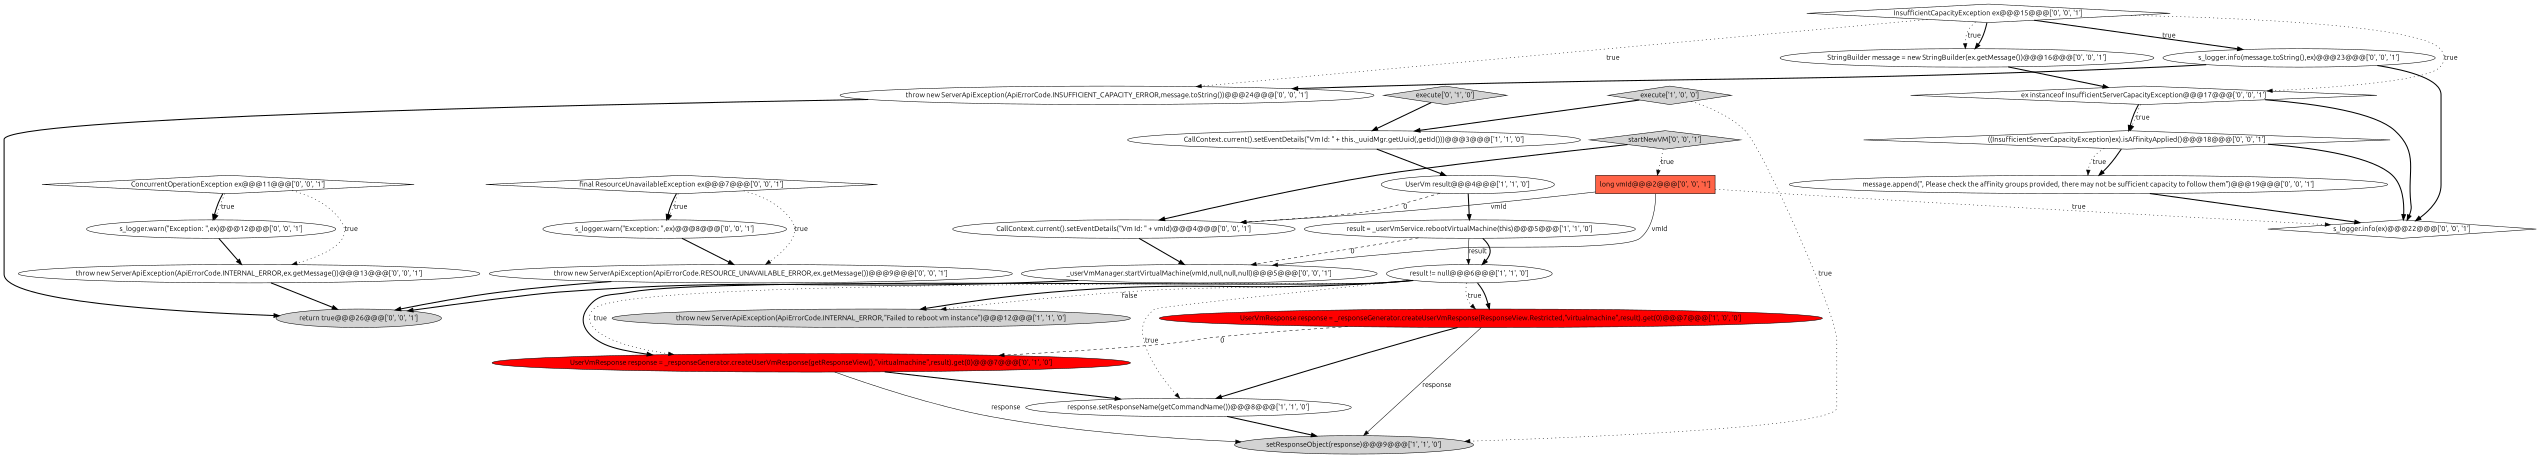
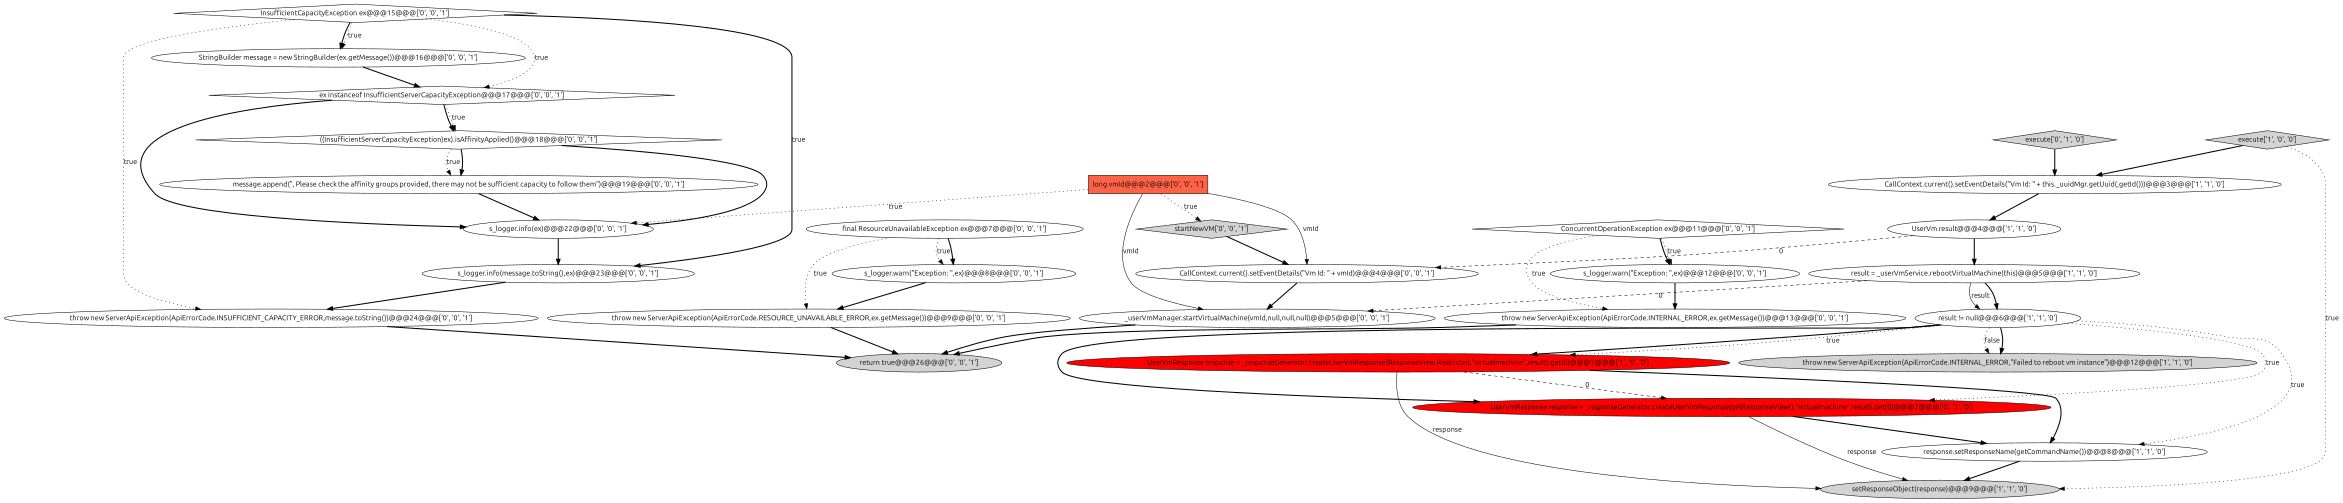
edge "s_logger.info(message.toString(),ex)@@@23@@@['0', '0', '1']" -> "s_logger.info(ex)@@@22@@@['0', '0', '1']": reversed
edge "startNewVM['0', '0', '1']" -> "long vmId@@@2@@@['0', '0', '1']": reversed
node "final ResourceUnavailableException ex@@@7@@@['0', '0', '1']": shape diamond -> ellipse
node "s_logger.info(ex)@@@22@@@['0', '0', '1']": shape diamond -> ellipse
